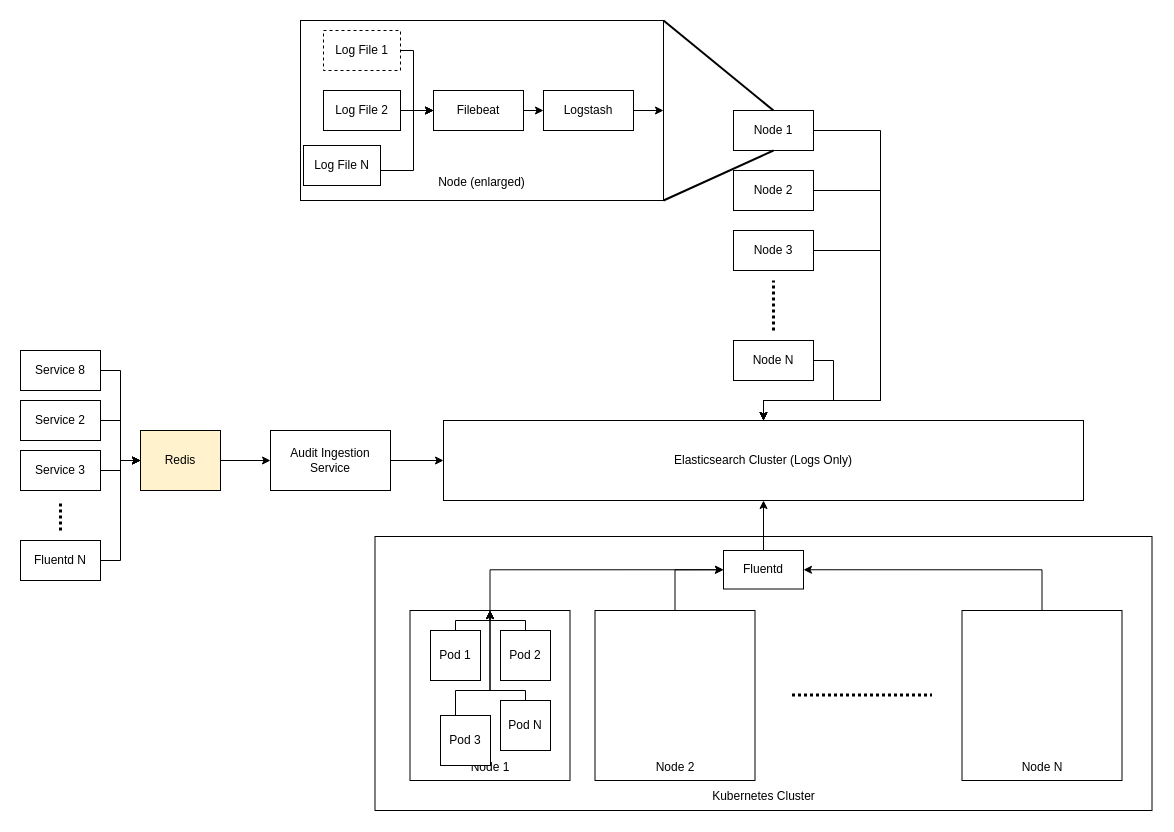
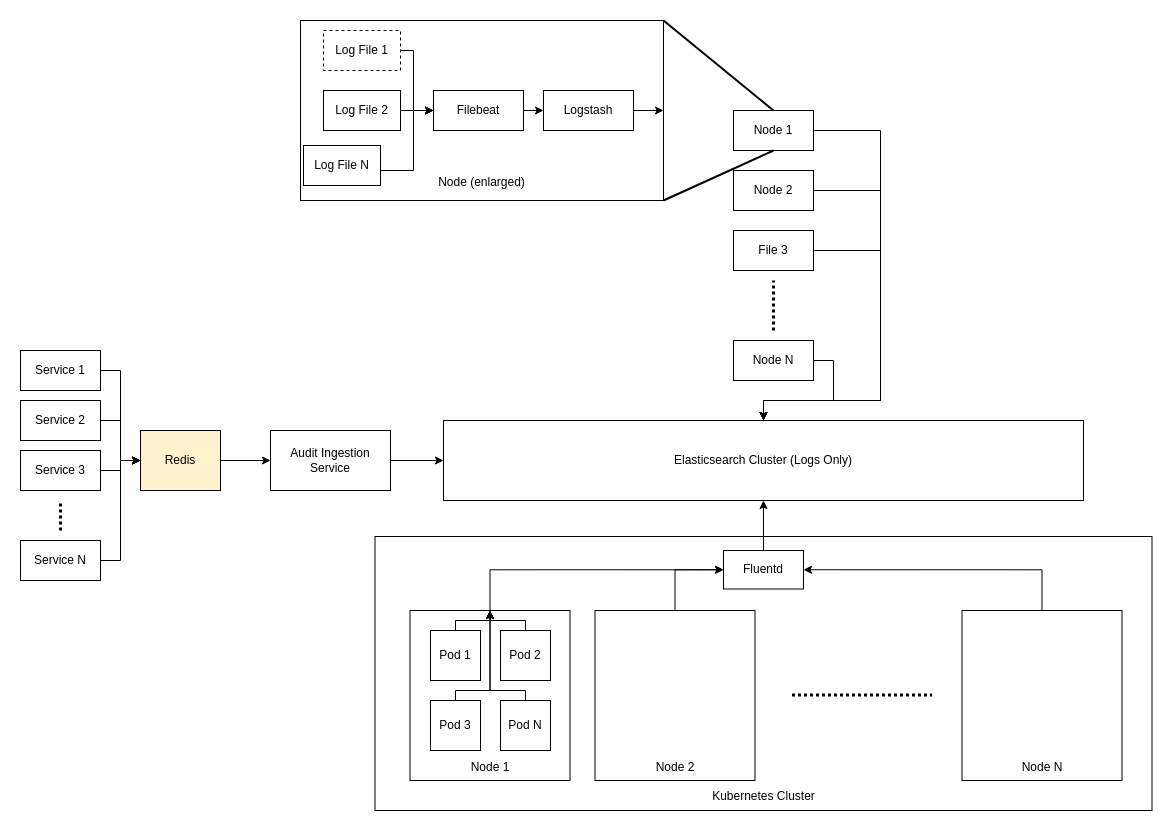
node "Node 3": label "Node 3" -> "File 3"
node "Service 8": label "Service 8" -> "Service 1"
node "Fluentd N": label "Fluentd N" -> "Service N"
node "Pod 3": moved (466, 741) -> (456, 726)
